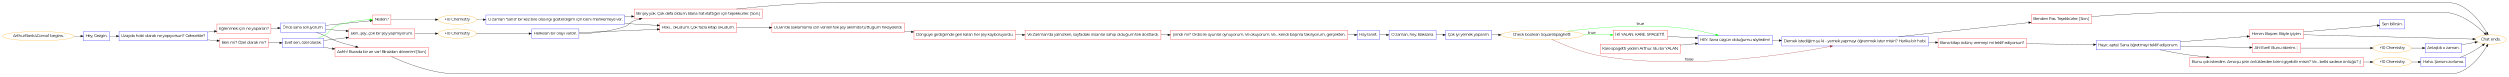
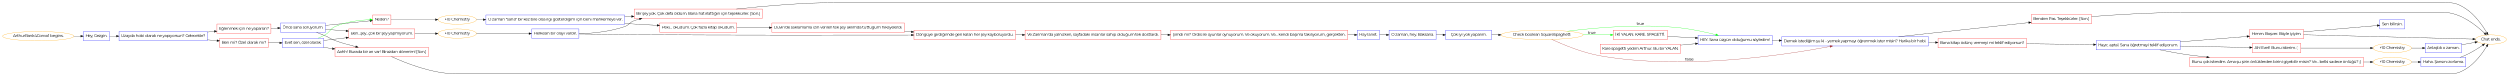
edge "Herkesin bir olayı vardır." -> "Peki... okudum. Çok fazla kitap okudum.": now "Herkesin bir olayı vardır." -> "Döngüye girdiğimde geri kalan her şey kayboluyordu."
node "Çok iyi yemek yaparım.": label "Çok iyi yemek yaparım." -> "Çok iyi yok yaparım."
